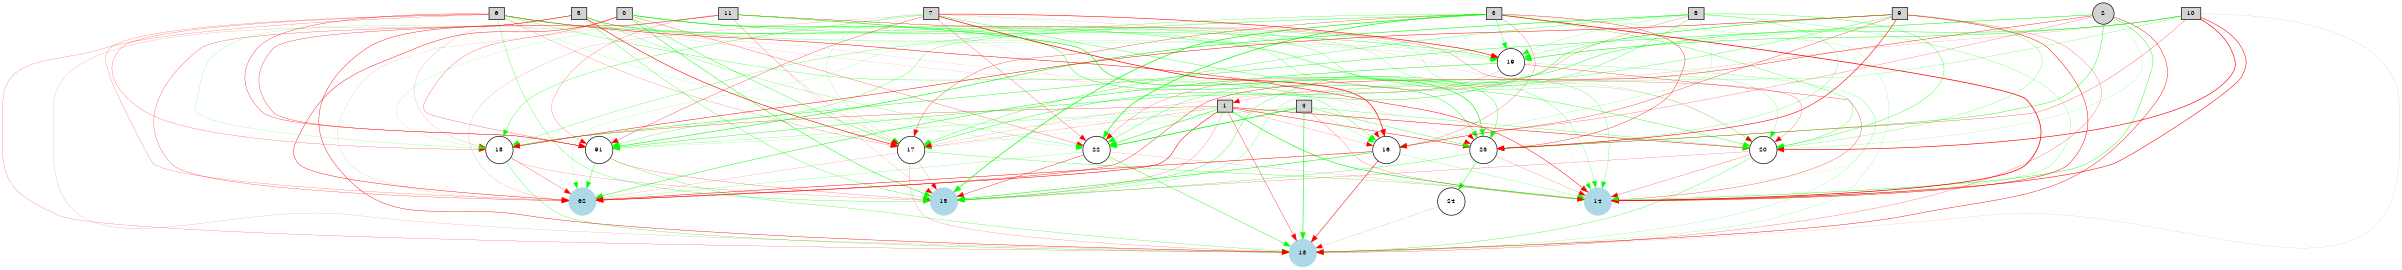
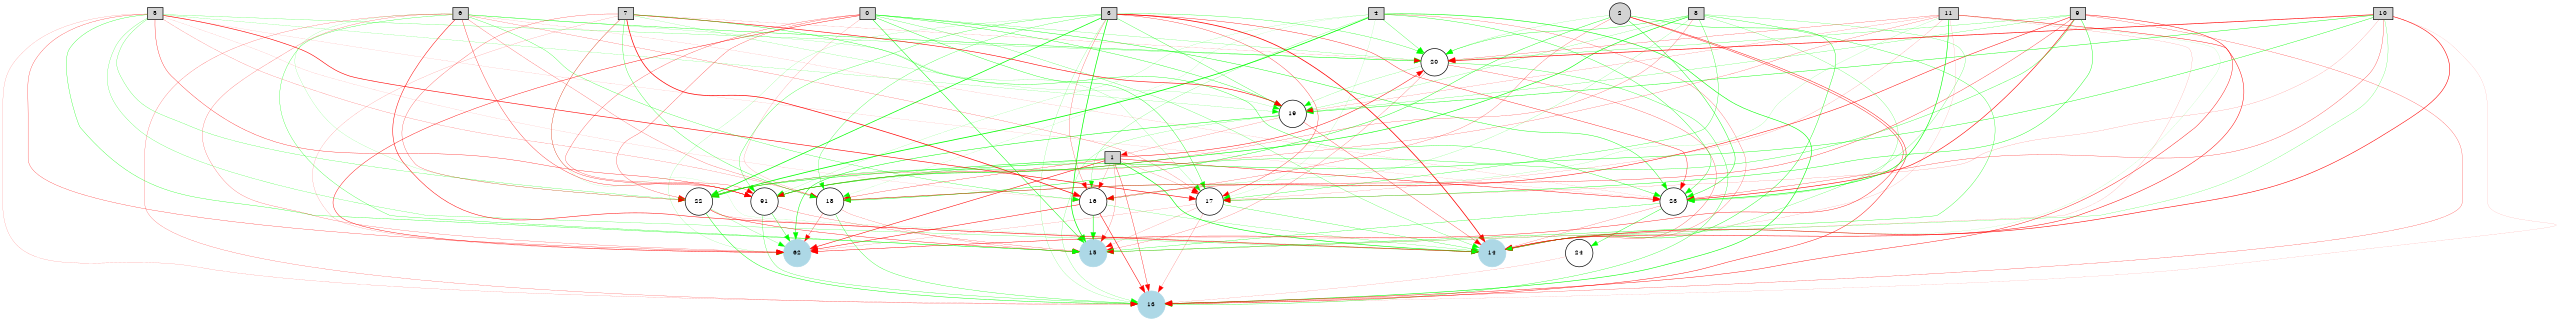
edge "2" -> "19": now "20" -> "19"
edge "5" -> "18": color green -> red
